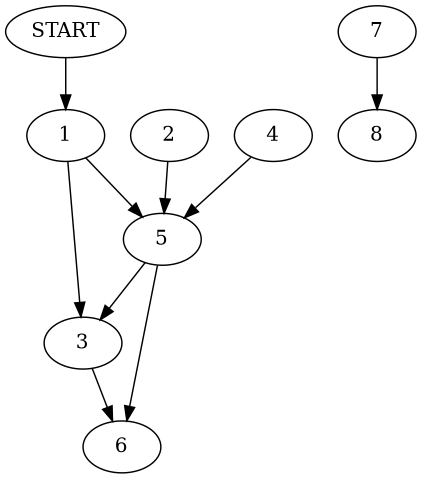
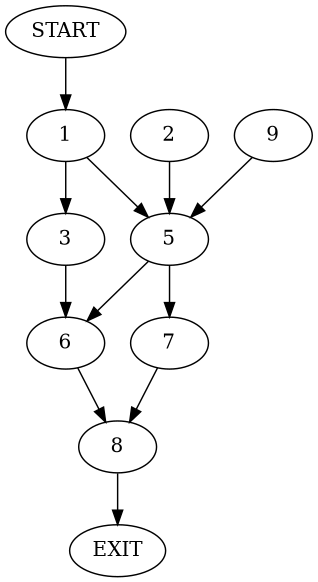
node "4": label "4" -> "9"
edge "5" -> "3": now "5" -> "7"
edge "6" -> "8": added
node "EXIT": added
